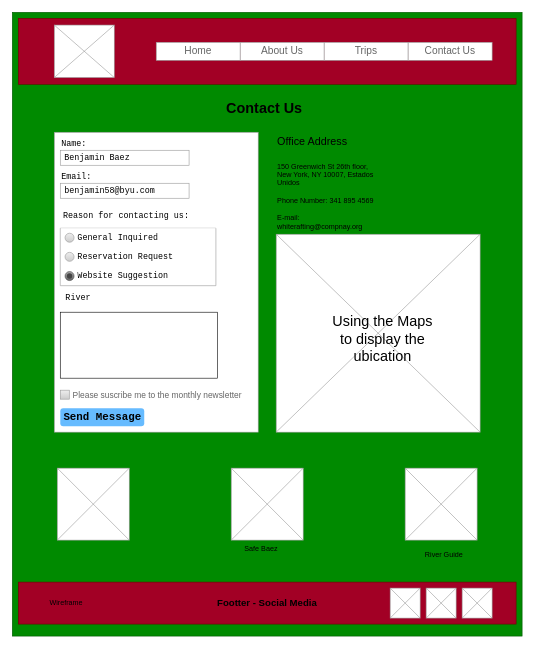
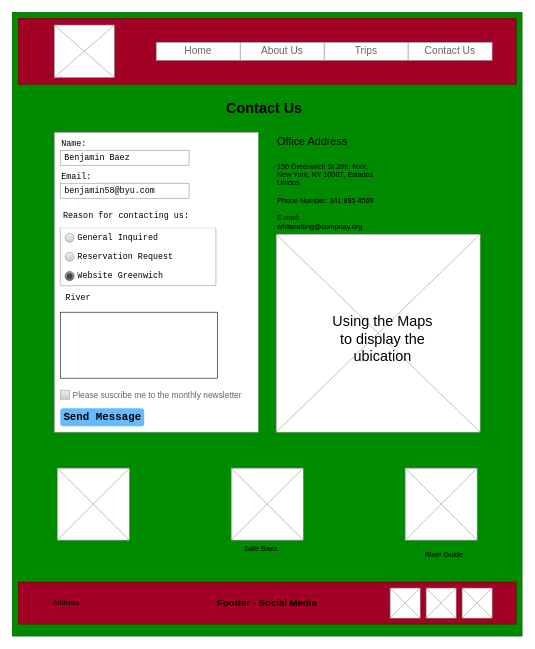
node "Website Suggestion": label "Website Suggestion" -> "Website Greenwich"
node "Wireframe": label "Wireframe" -> "Address"
